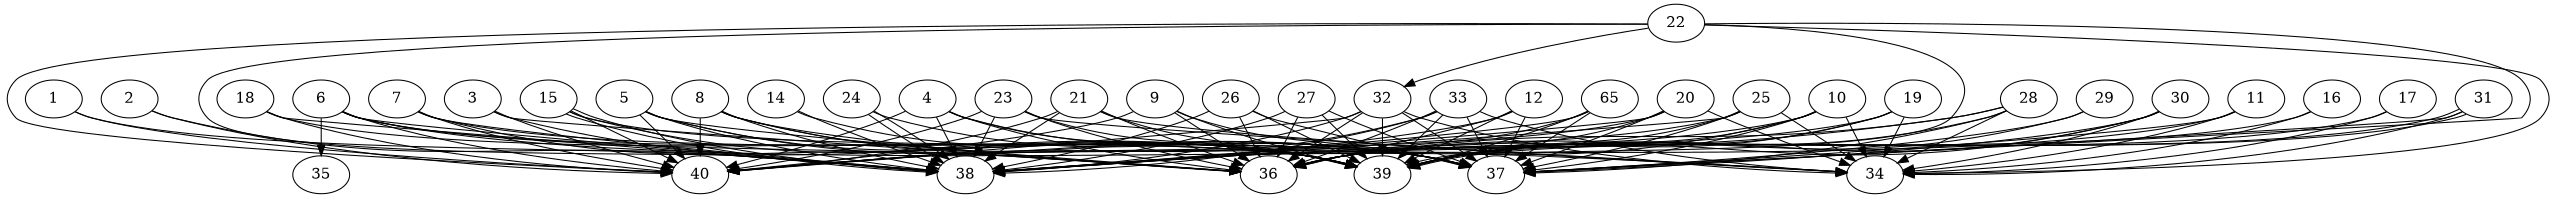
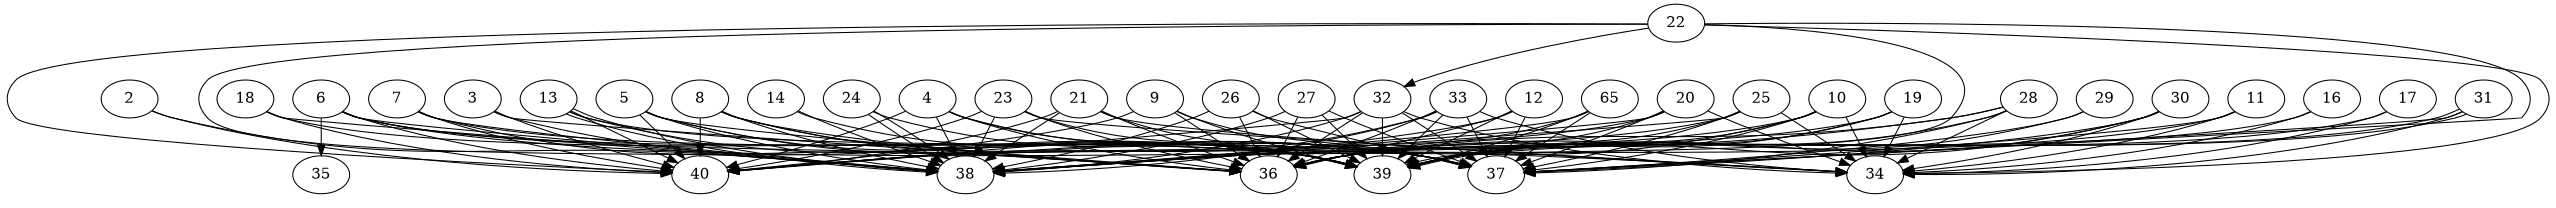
node "1": removed
node "15": label "15" -> "13"
